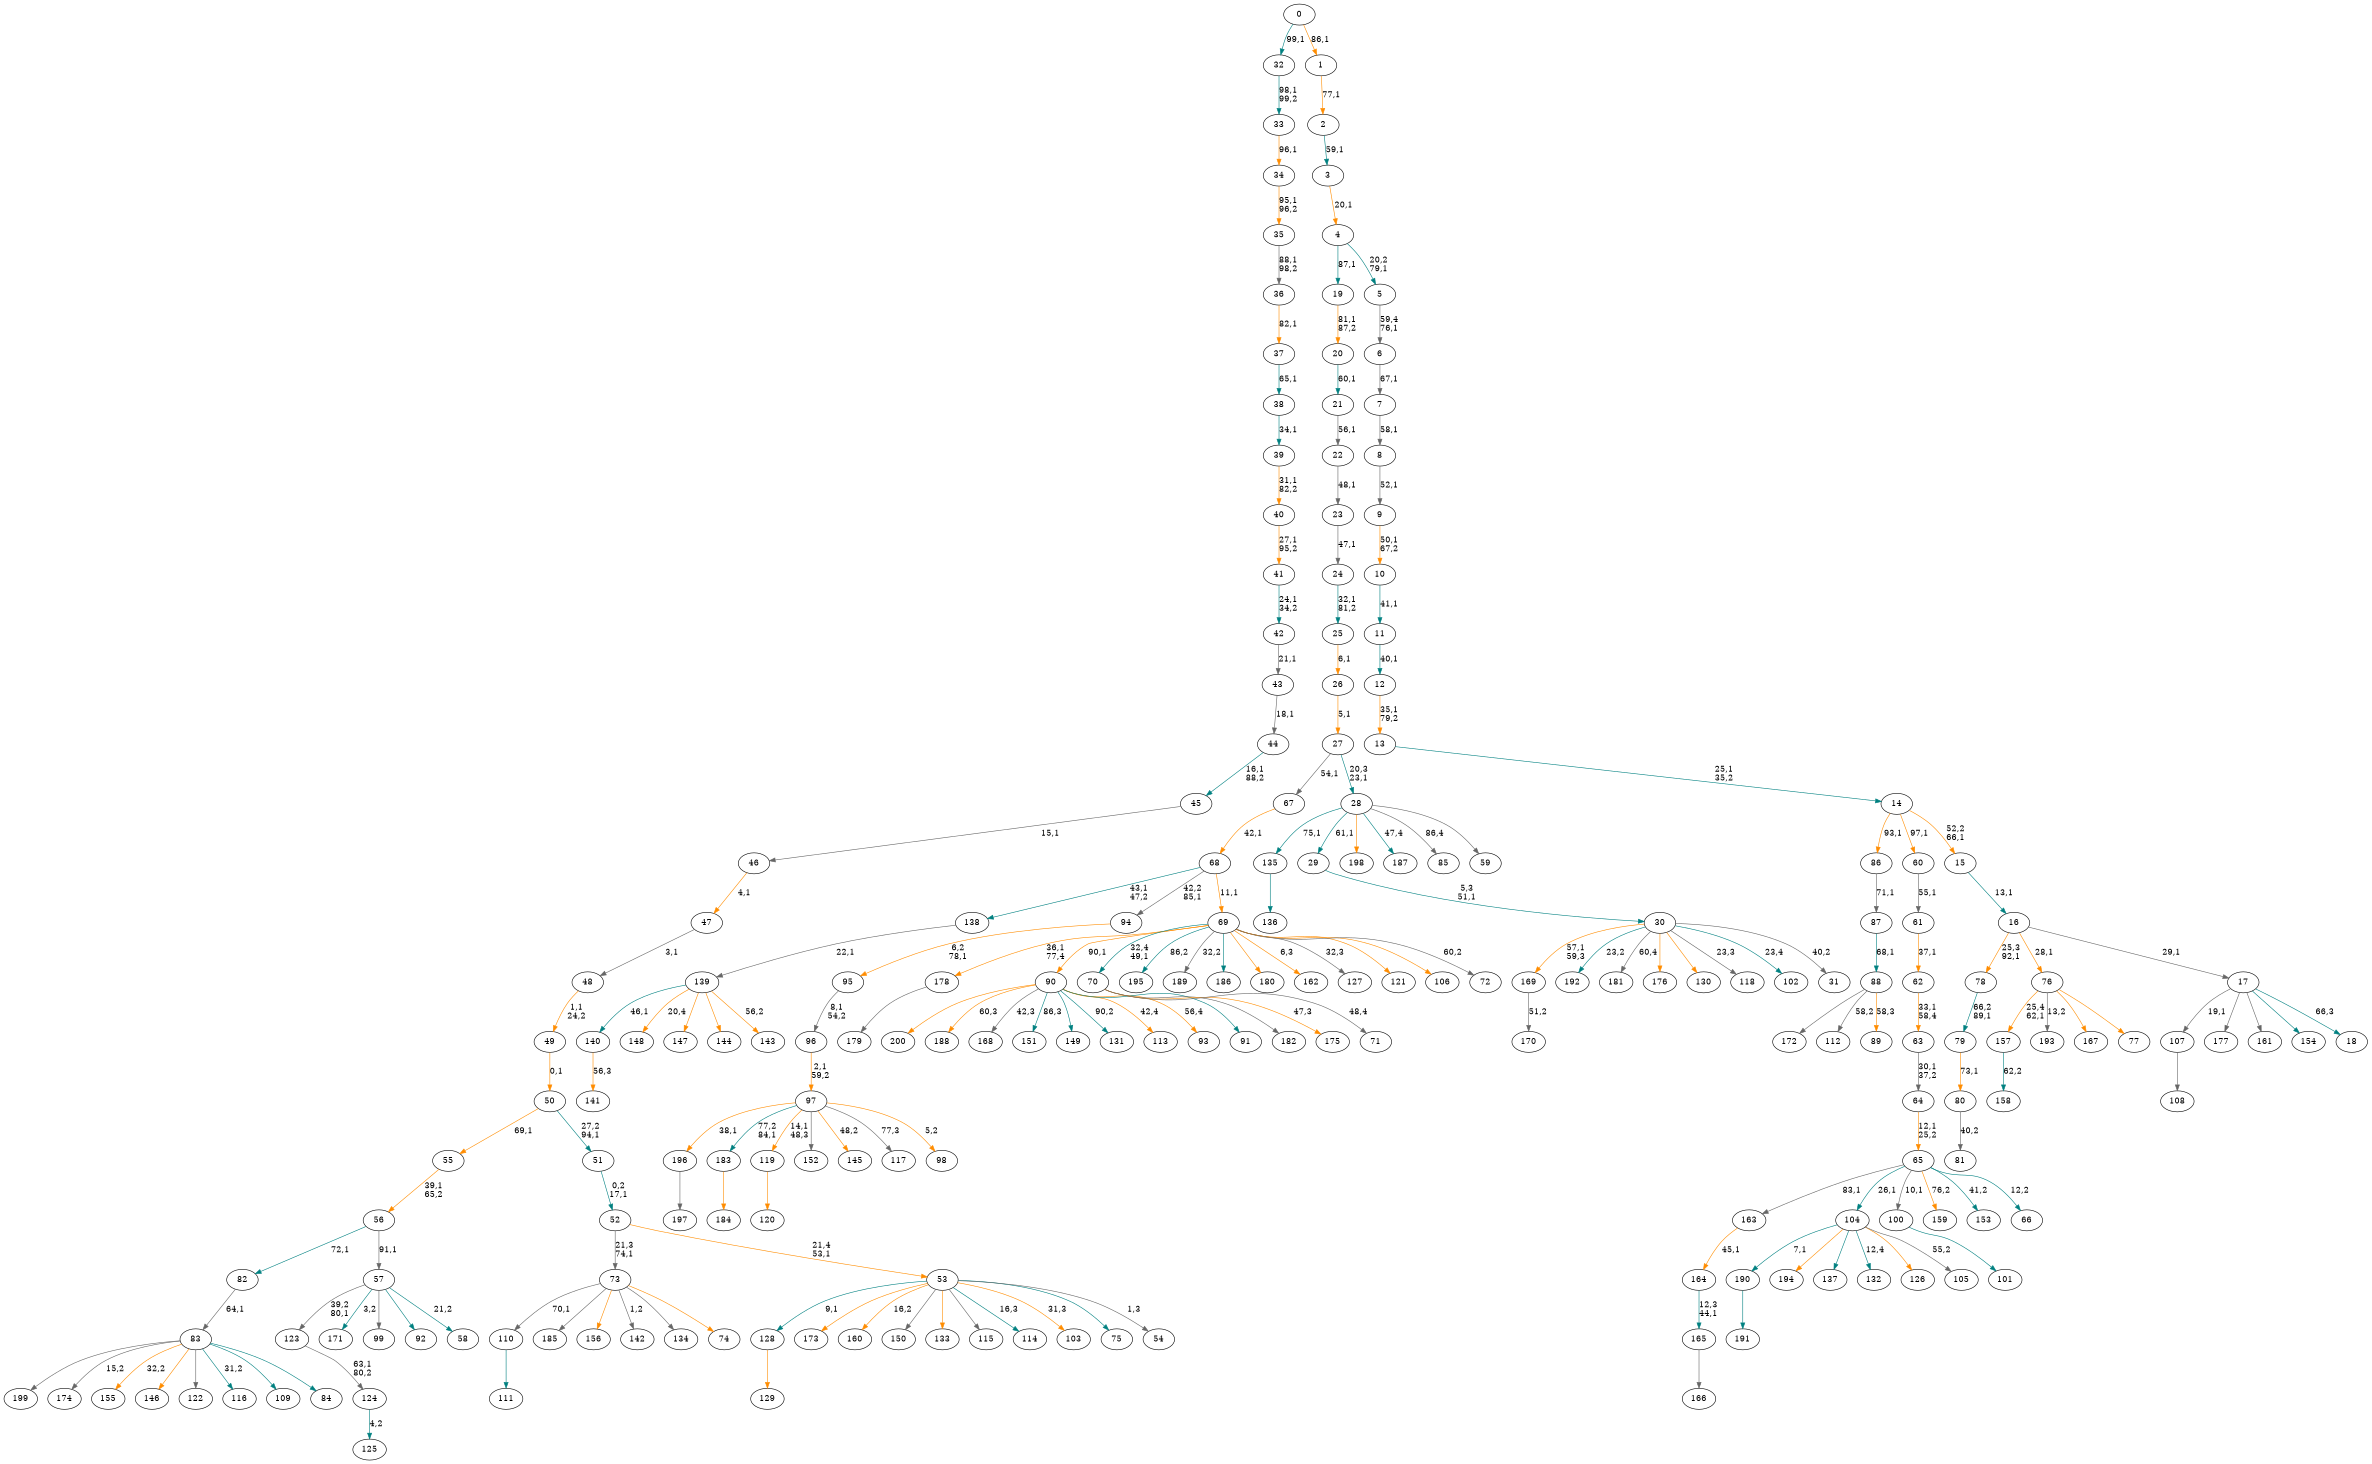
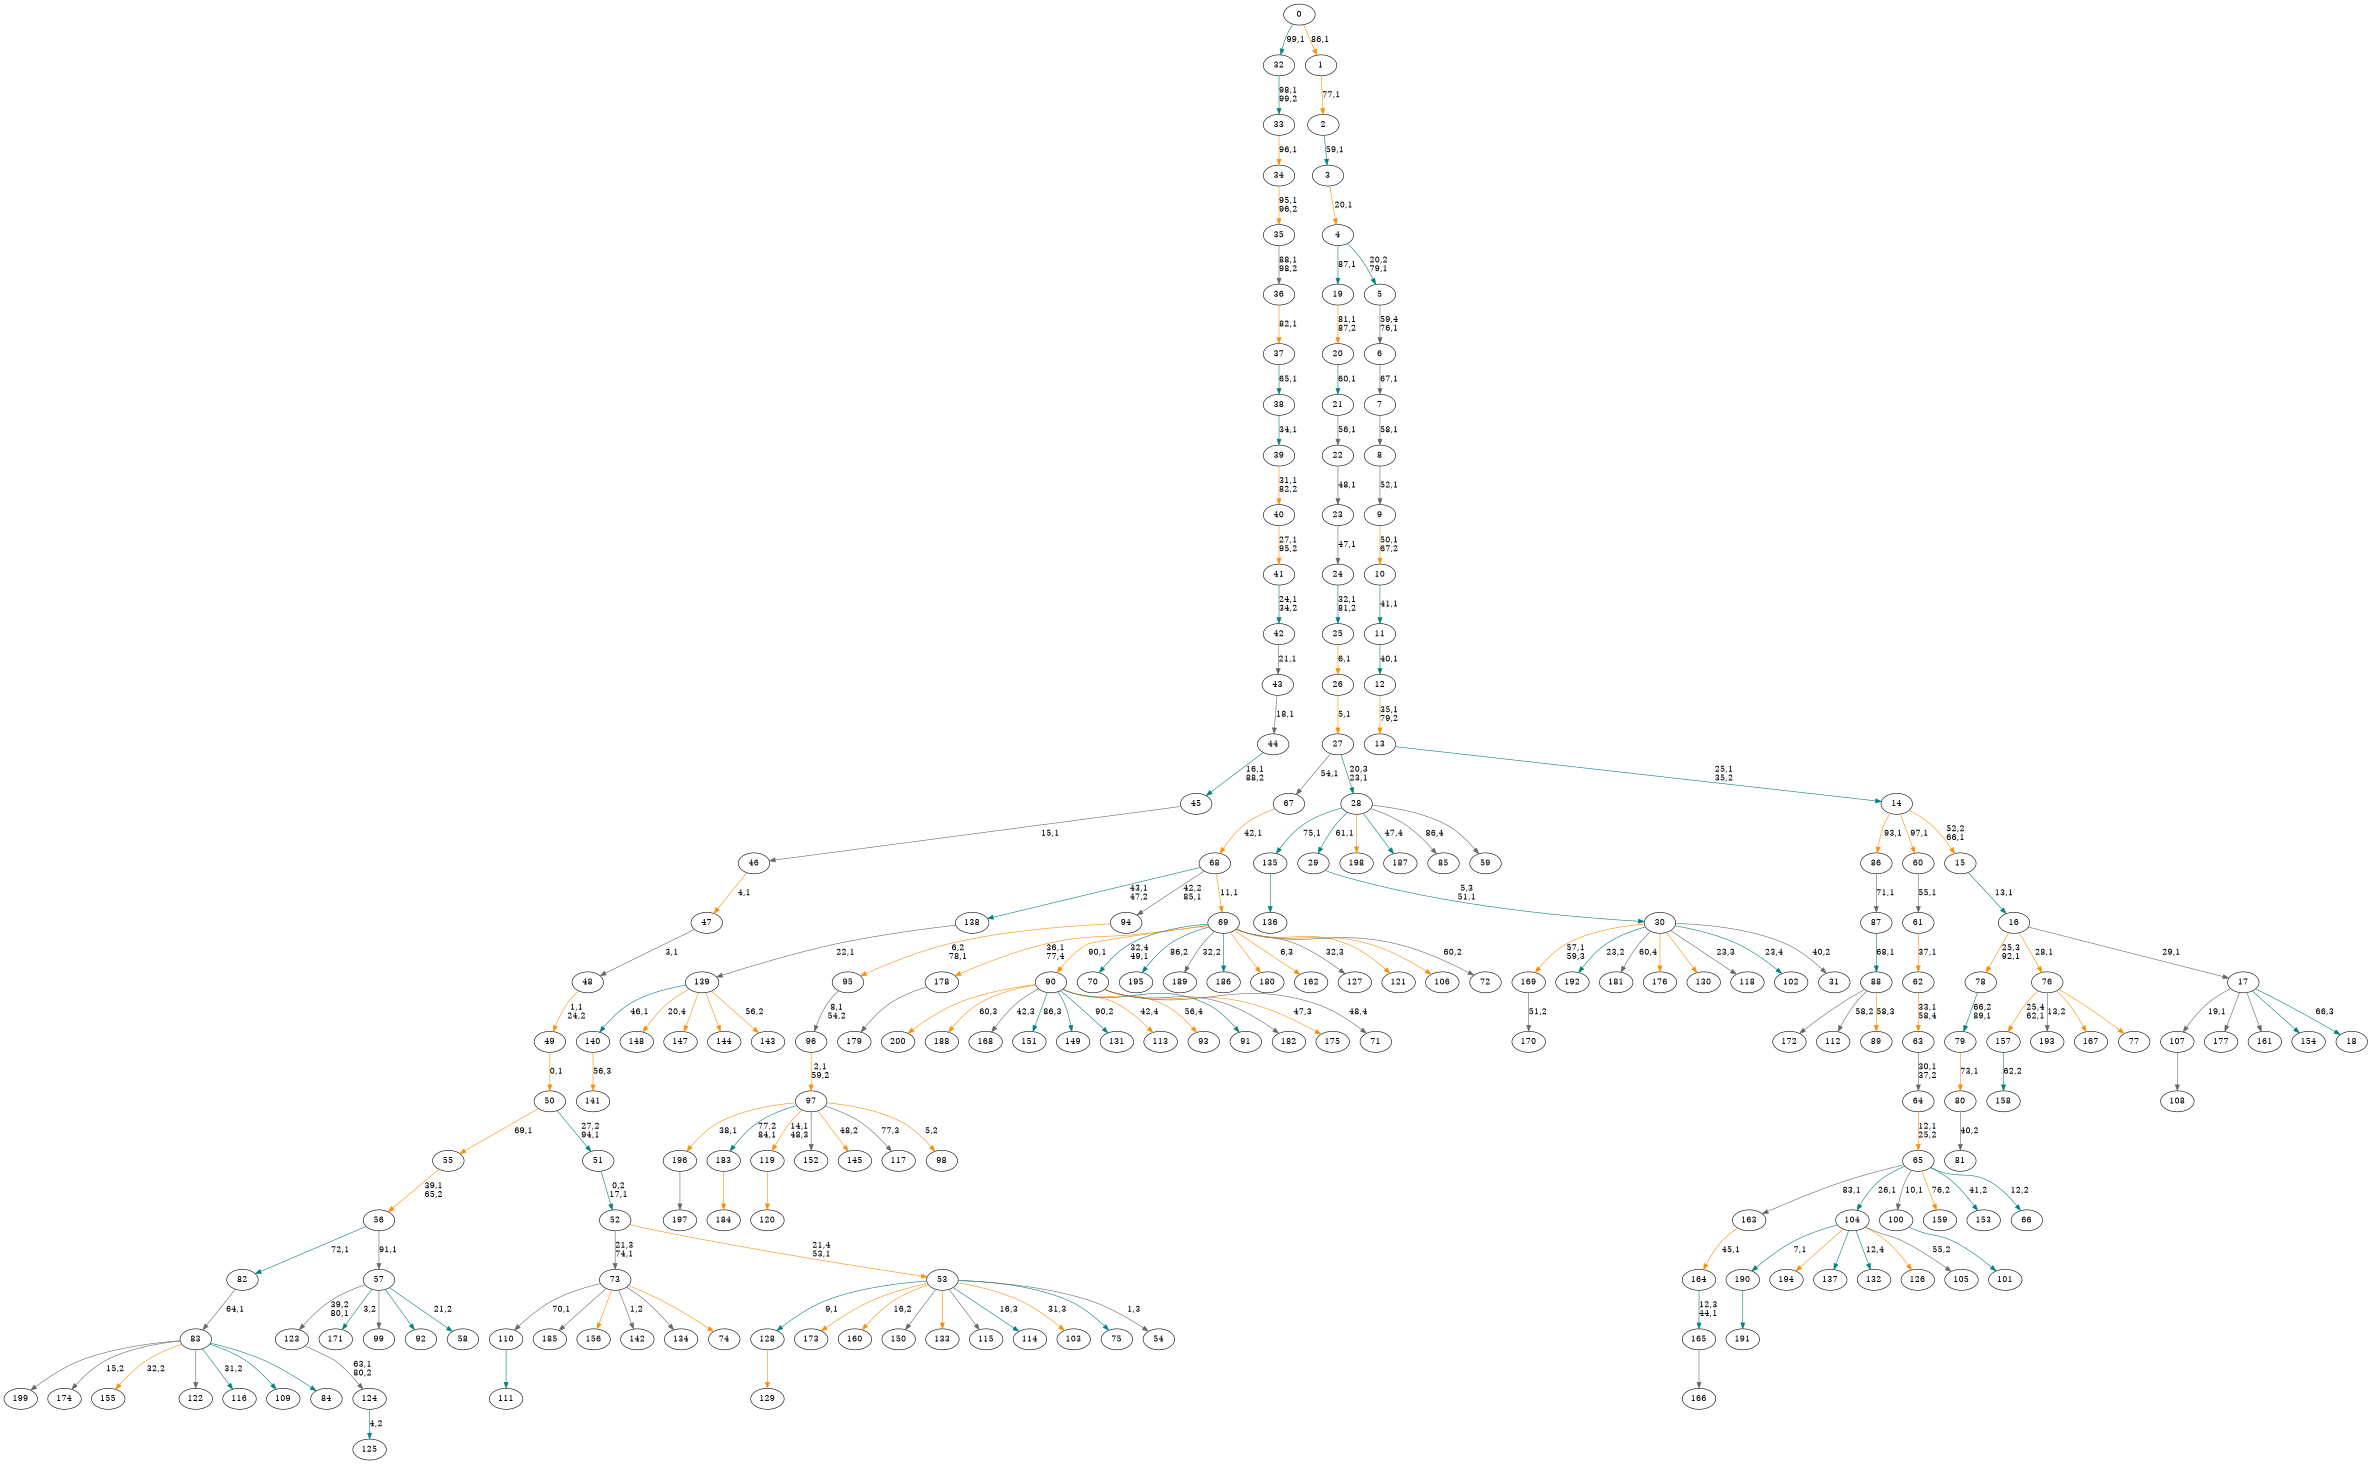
node "146": removed
